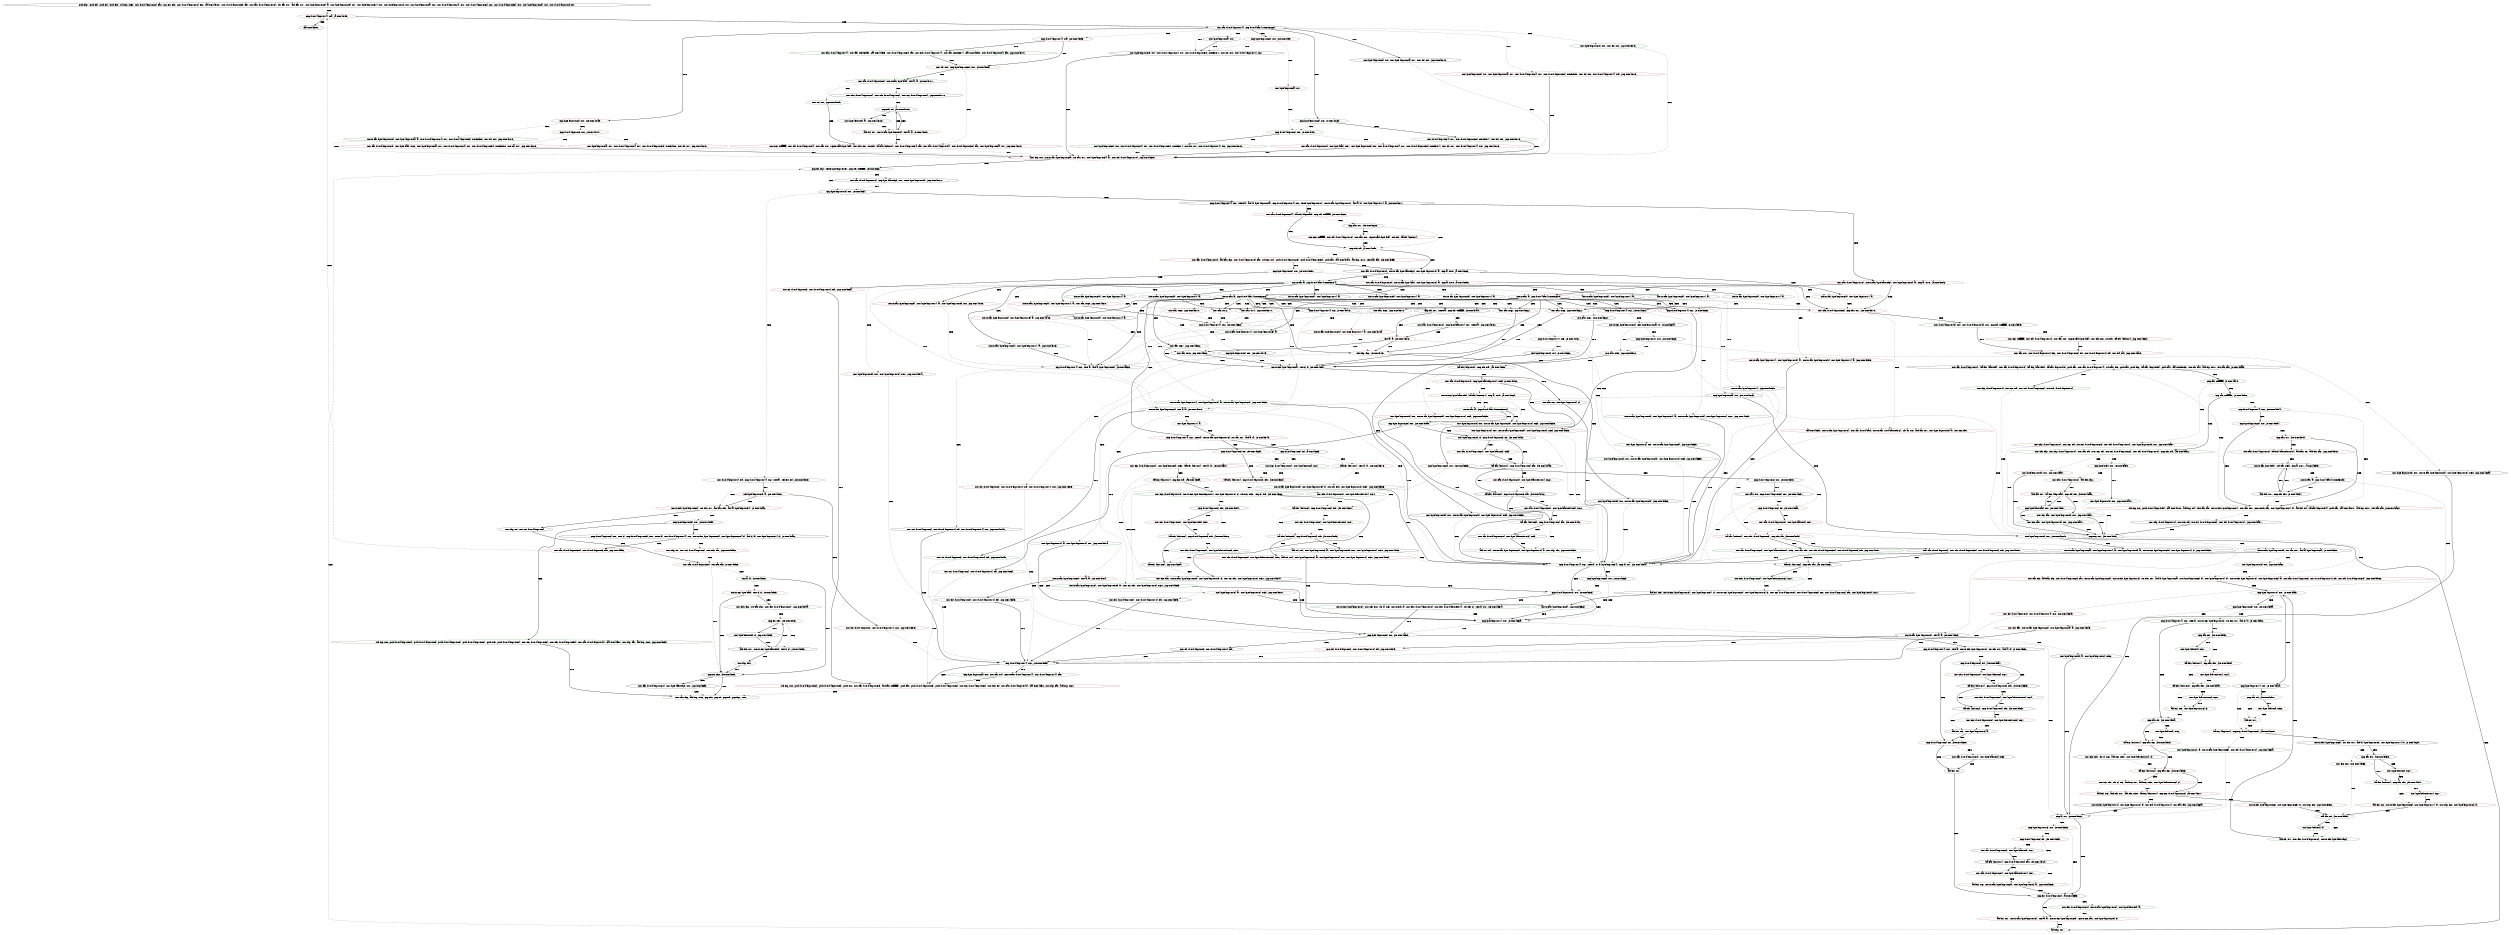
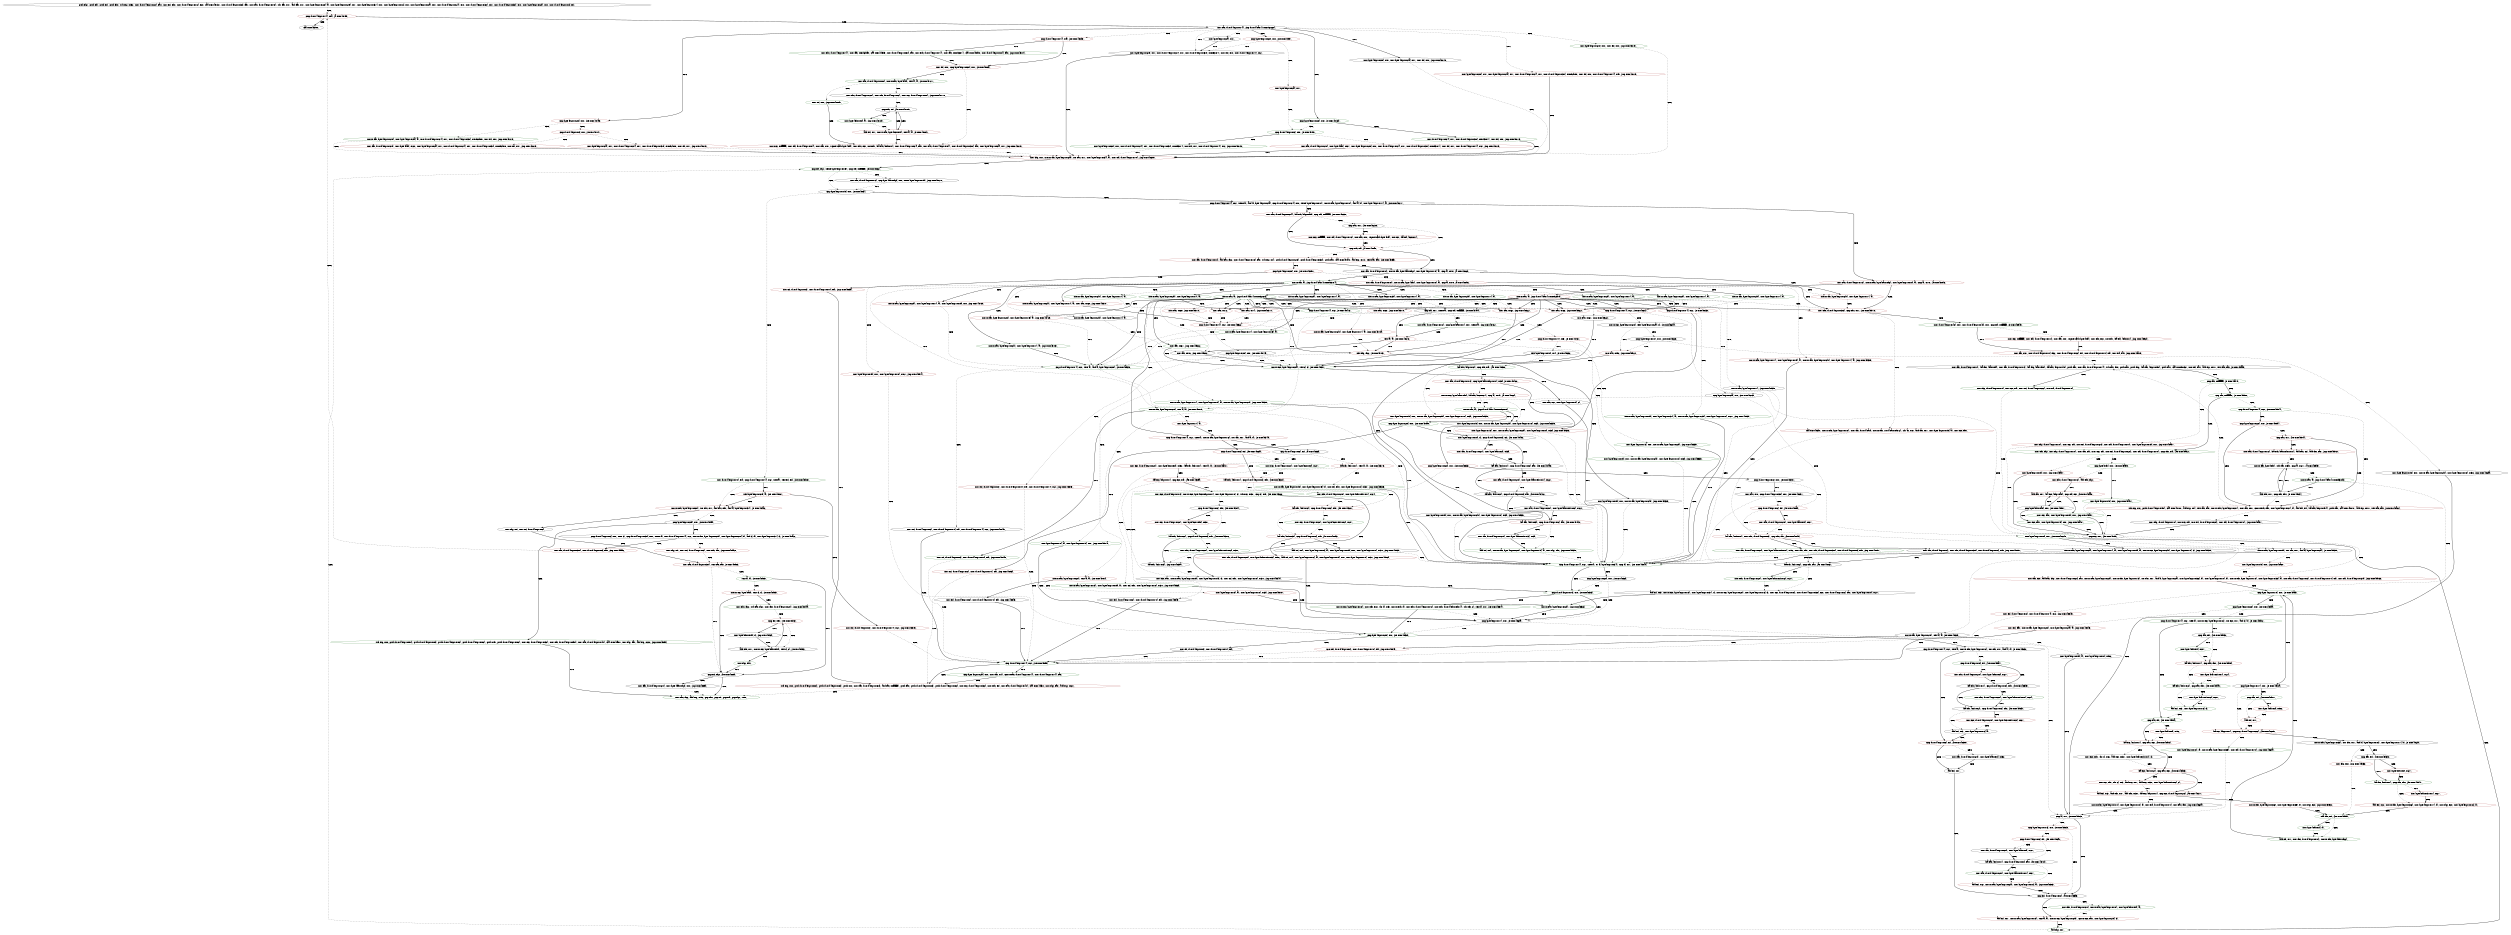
edge "'cmp byte [esp+0x2a], 0x0', 'jne 0x804e2ca'," -> "'test byte [esp+0x78], 0x1', 'jne 0x804e60b',": style bold -> dashed
